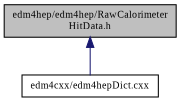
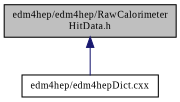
node "edm4cxx/edm4hepDict.cxx": label "edm4cxx/edm4hepDict.cxx" -> "edm4hep/edm4hepDict.cxx"
